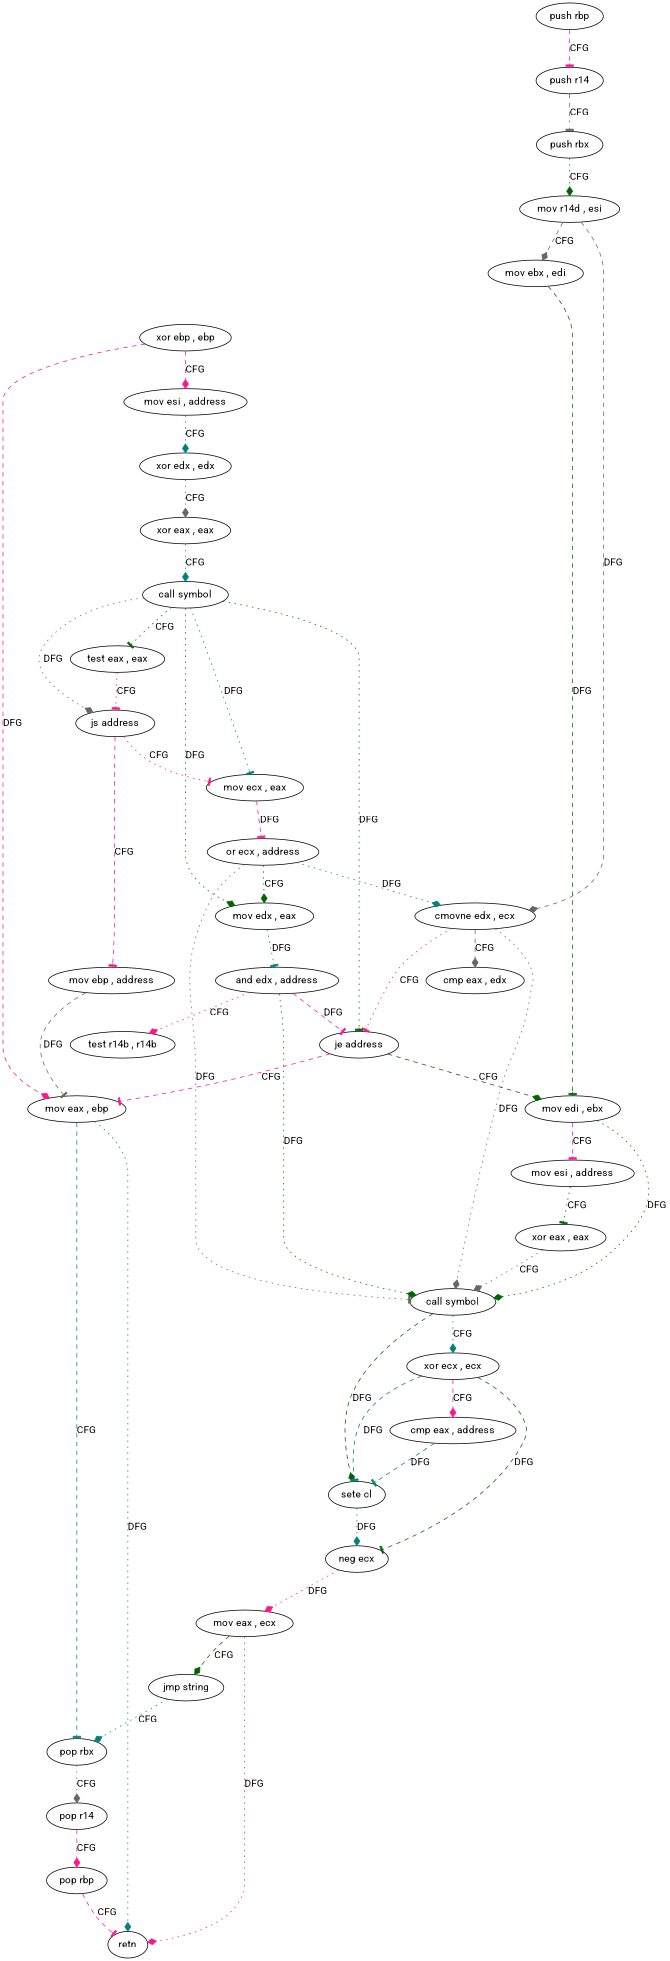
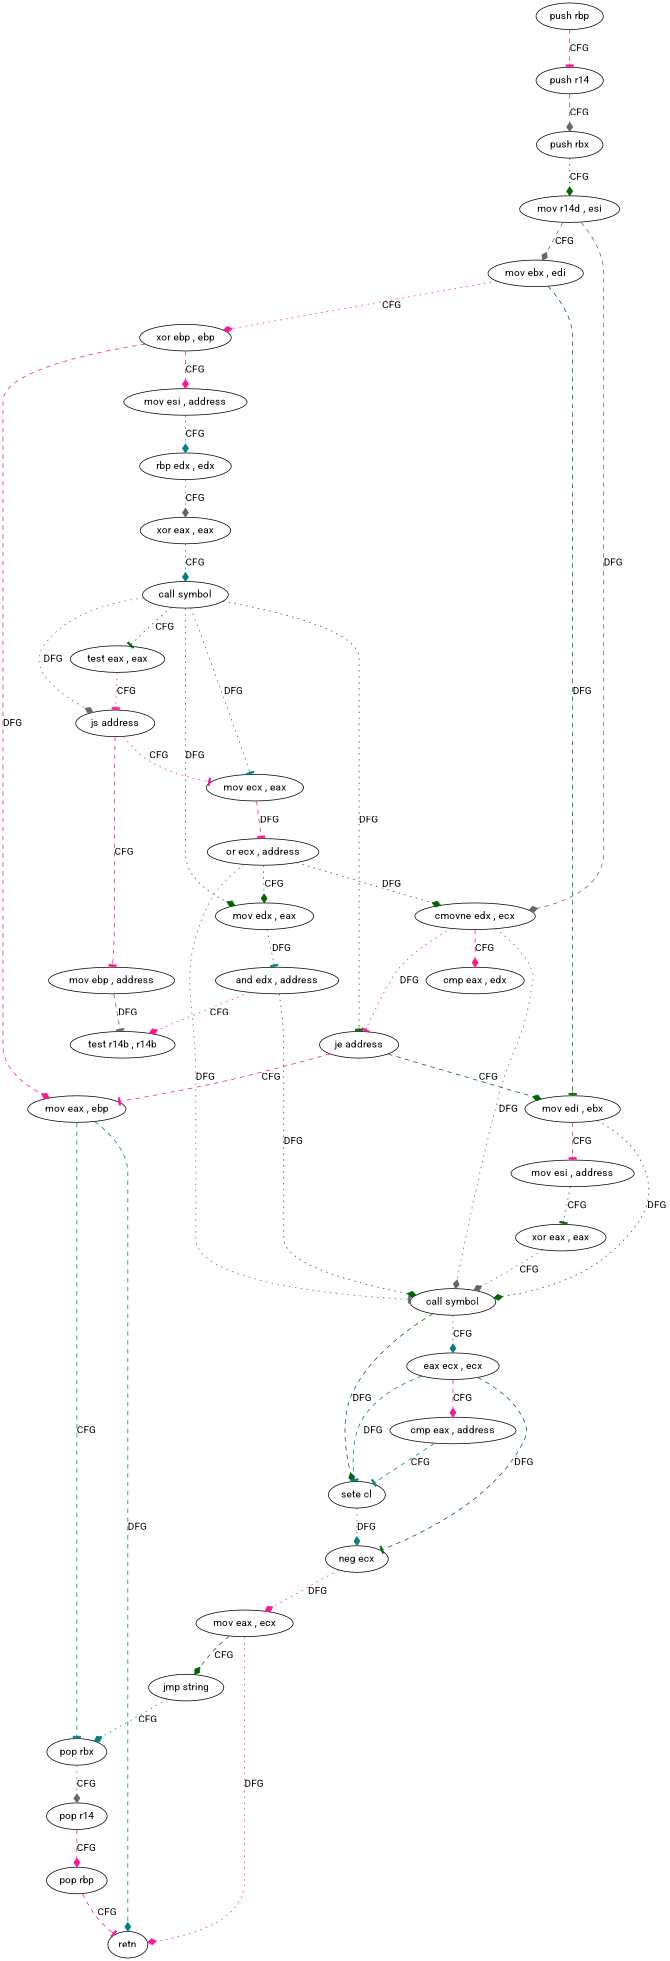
edge "push r14" -> "push rbx": arrowhead tee -> diamond
edge "mov ebx , edi" -> "xor ebp , ebp": added, label "CFG"
node "xor edx , edx": label "xor edx , edx" -> "rbp edx , edx"
edge "or ecx , address" -> "cmovne edx , ecx": color teal -> darkgreen
edge "cmovne edx , ecx" -> "cmp eax , edx": color gray40 -> deeppink
edge "cmovne edx , ecx" -> "je address": label "CFG" -> "DFG"
edge "and edx , address" -> "je address": removed, label "DFG"
edge "mov ebp , address" -> "mov eax , ebp": now "mov ebp , address" -> "test r14b , r14b"
node "xor ecx , ecx": label "xor ecx , ecx" -> "eax ecx , ecx"
edge "cmp eax , address" -> "sete cl": label "DFG" -> "CFG"
edge "mov eax , ebp" -> "retn": style dotted -> dashed
